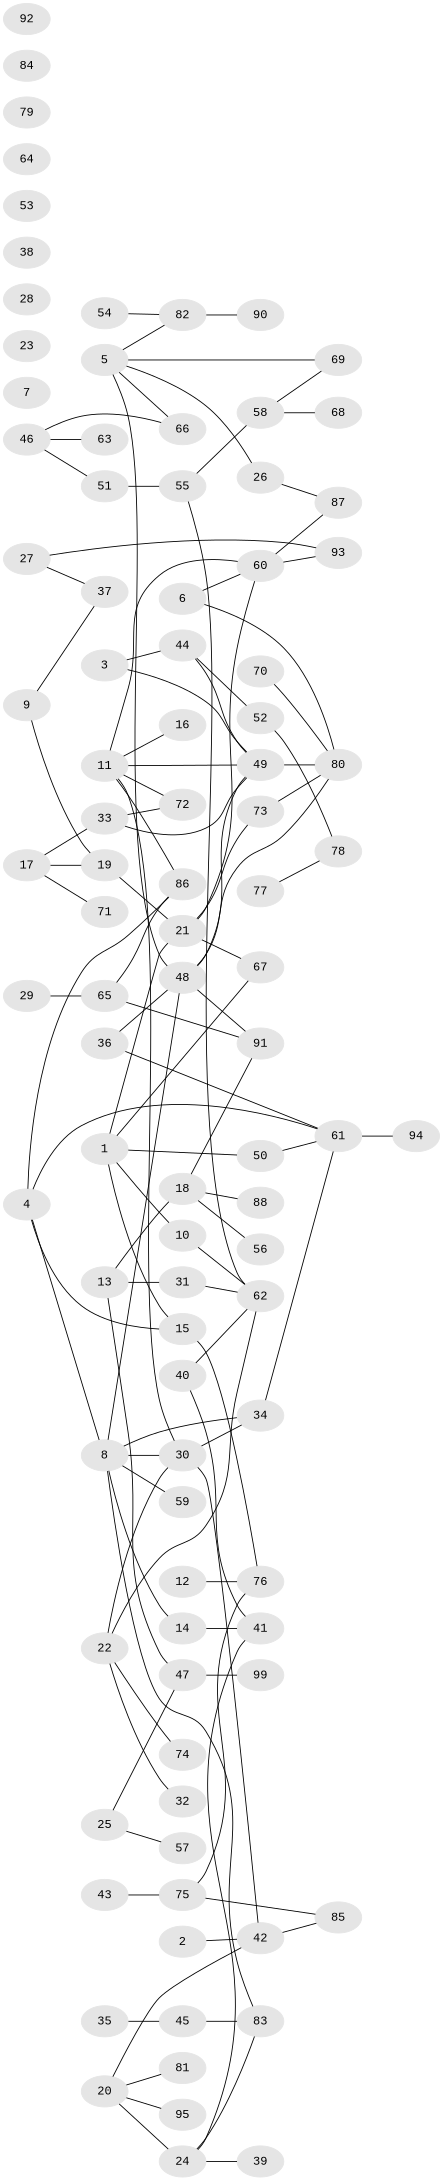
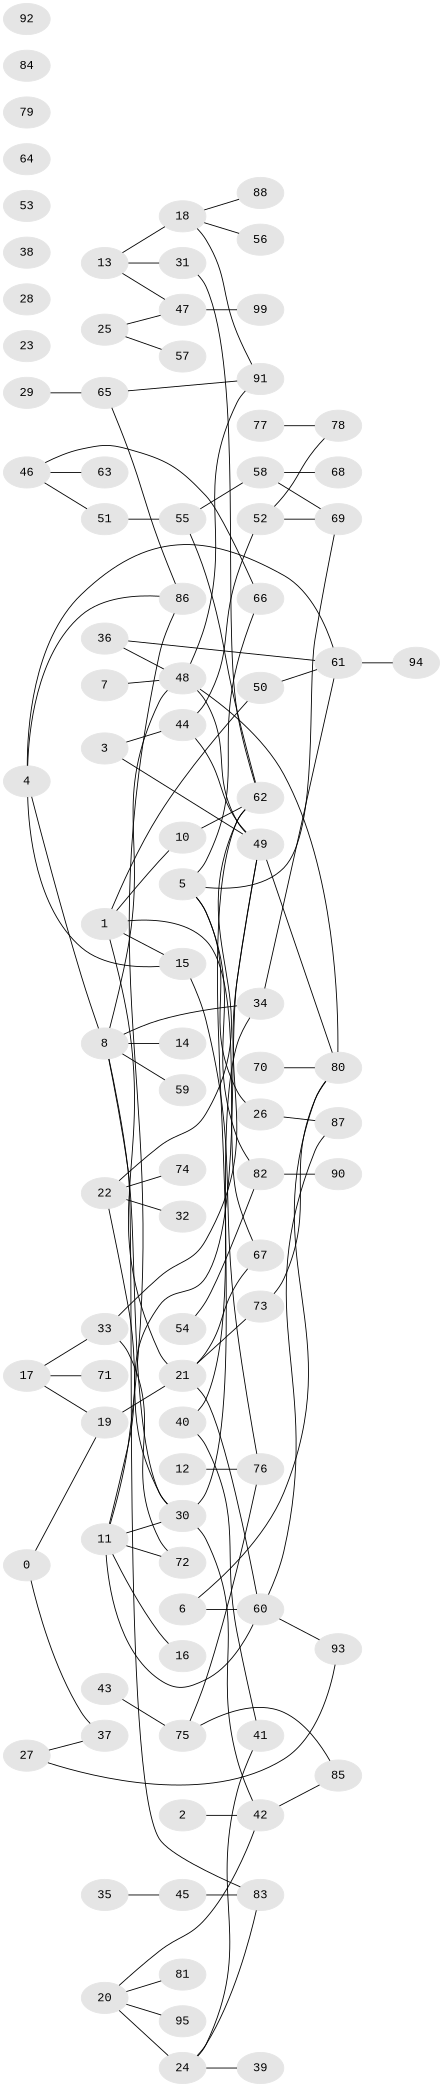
edge "52" -- "69": added
edge "5" -- "48": now "7" -- "48"
node "9": label "9" -> "0"
edge "14" -- "41": removed
